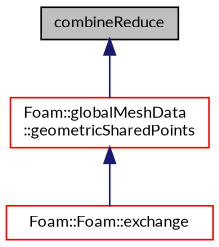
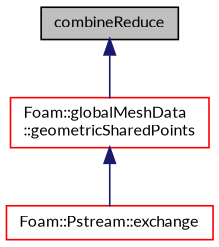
node "Foam::Foam::exchange": label "Foam::Foam::exchange" -> "Foam::Pstream::exchange"
